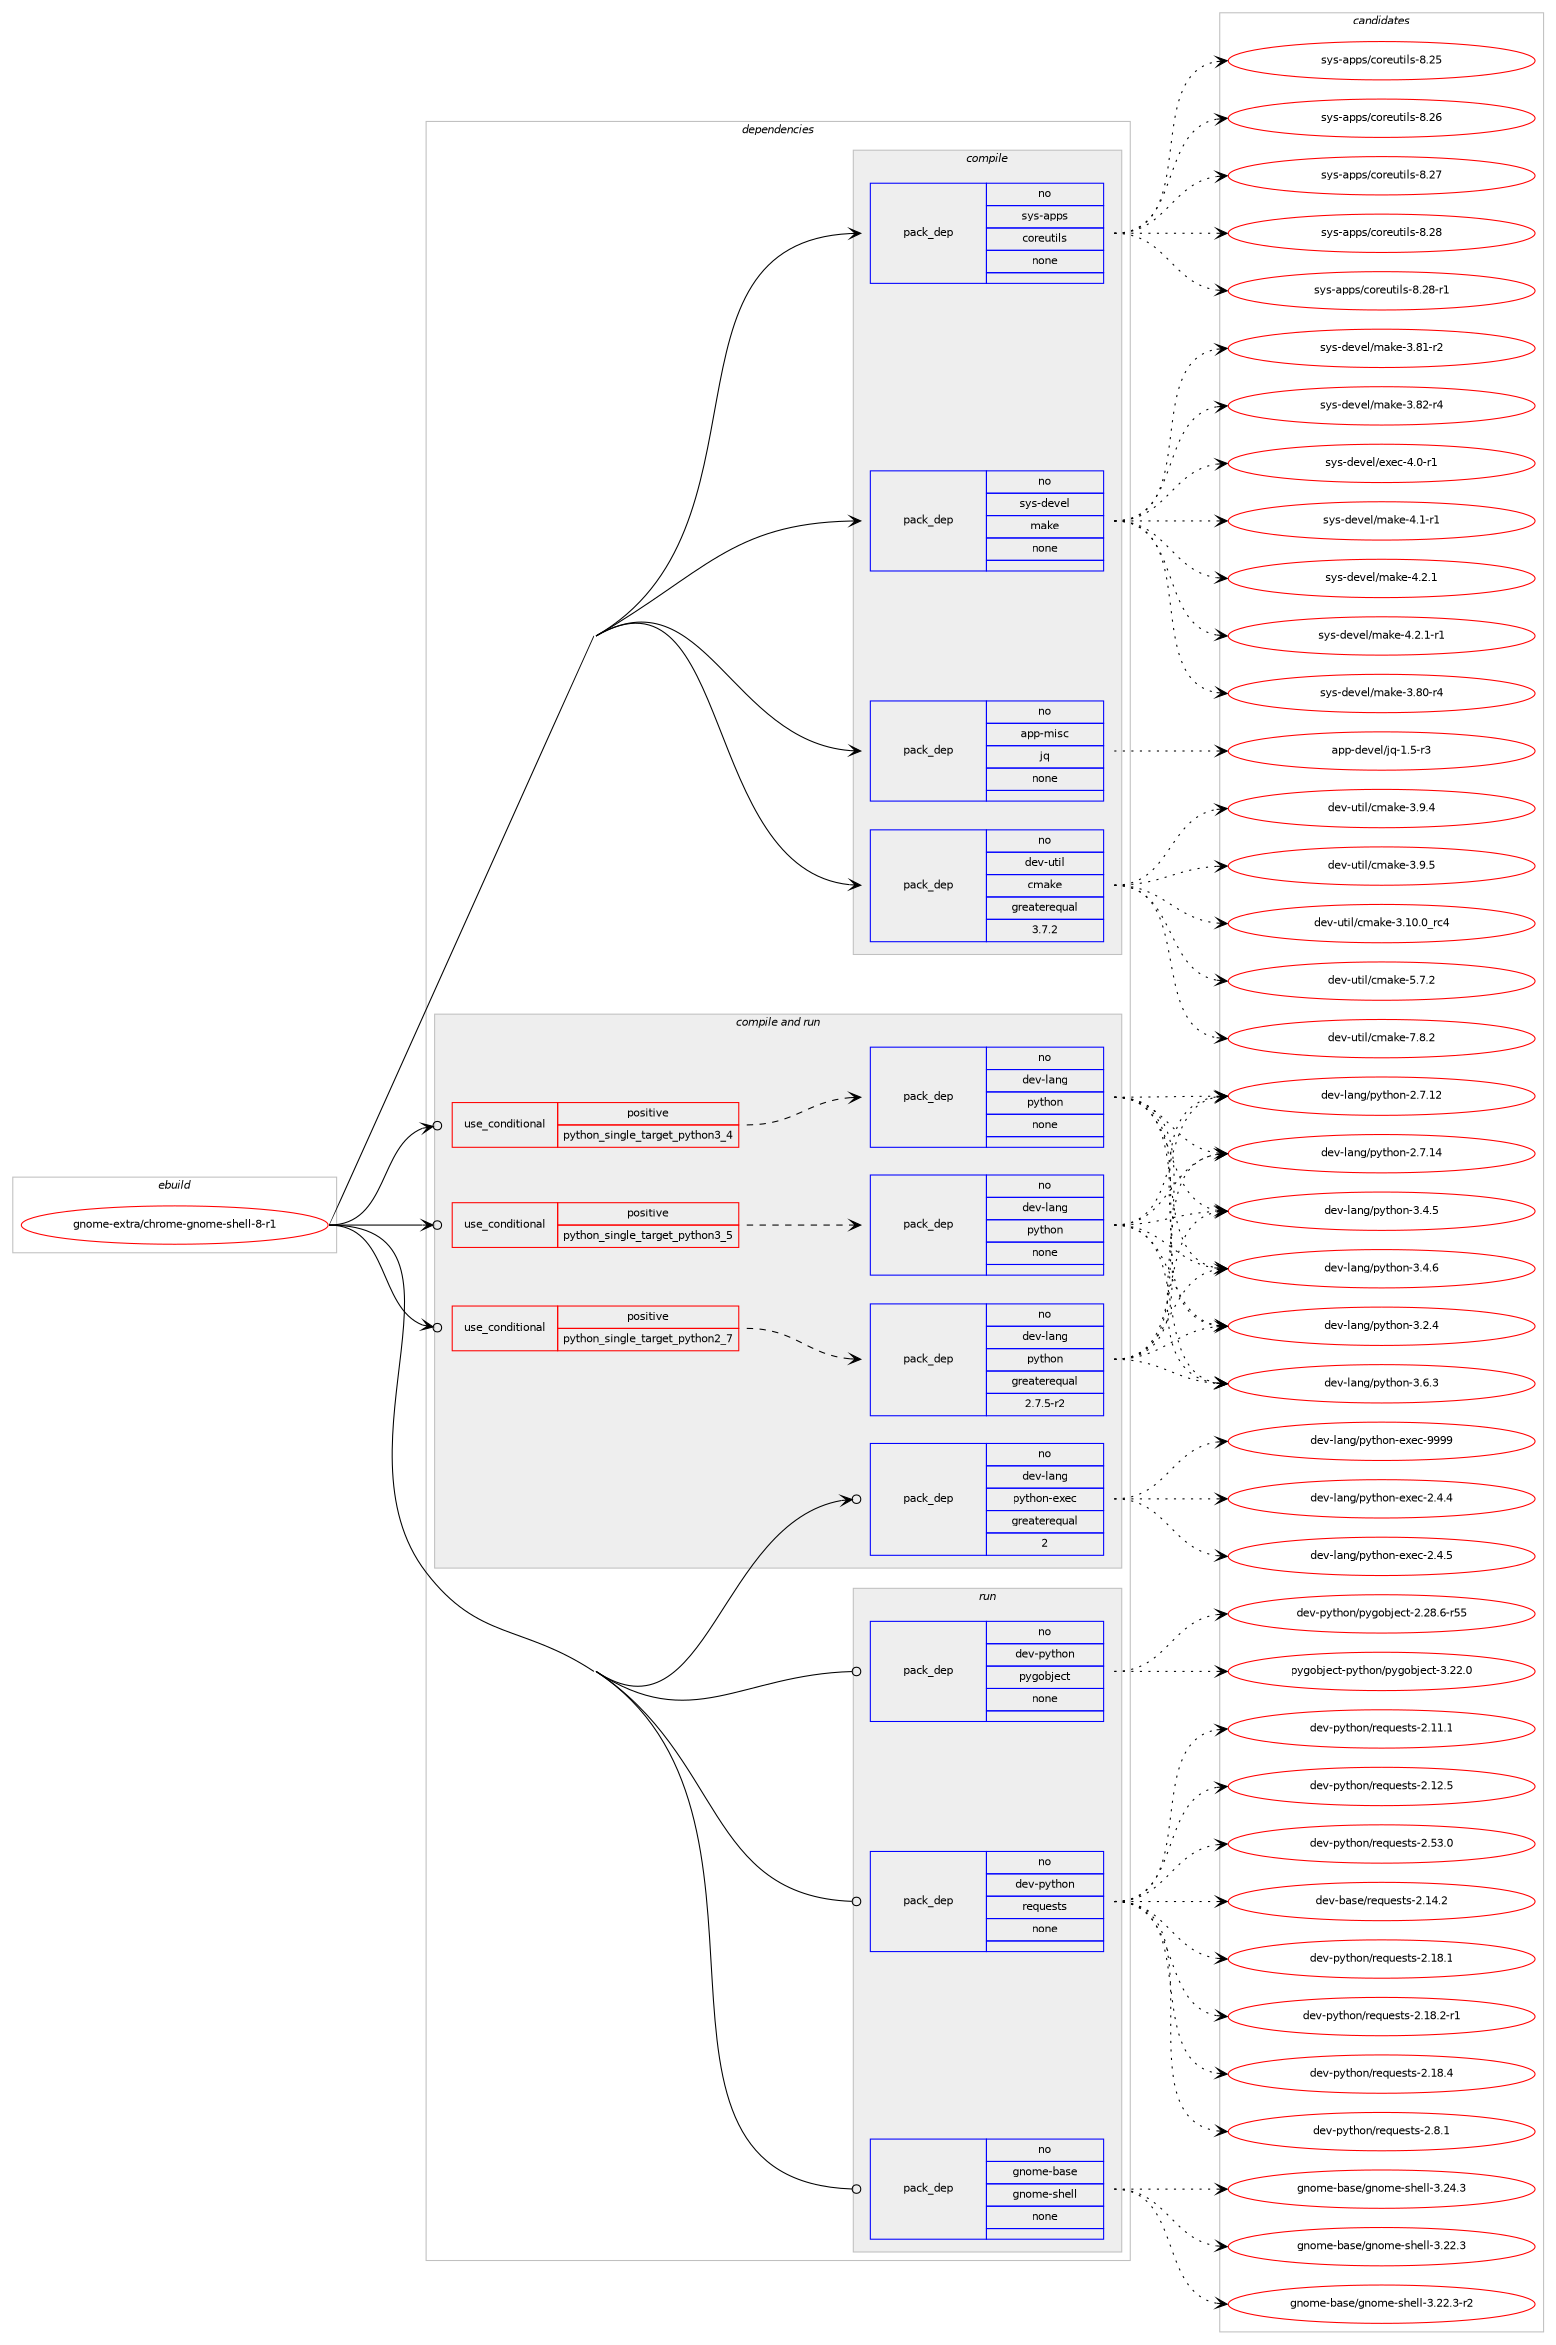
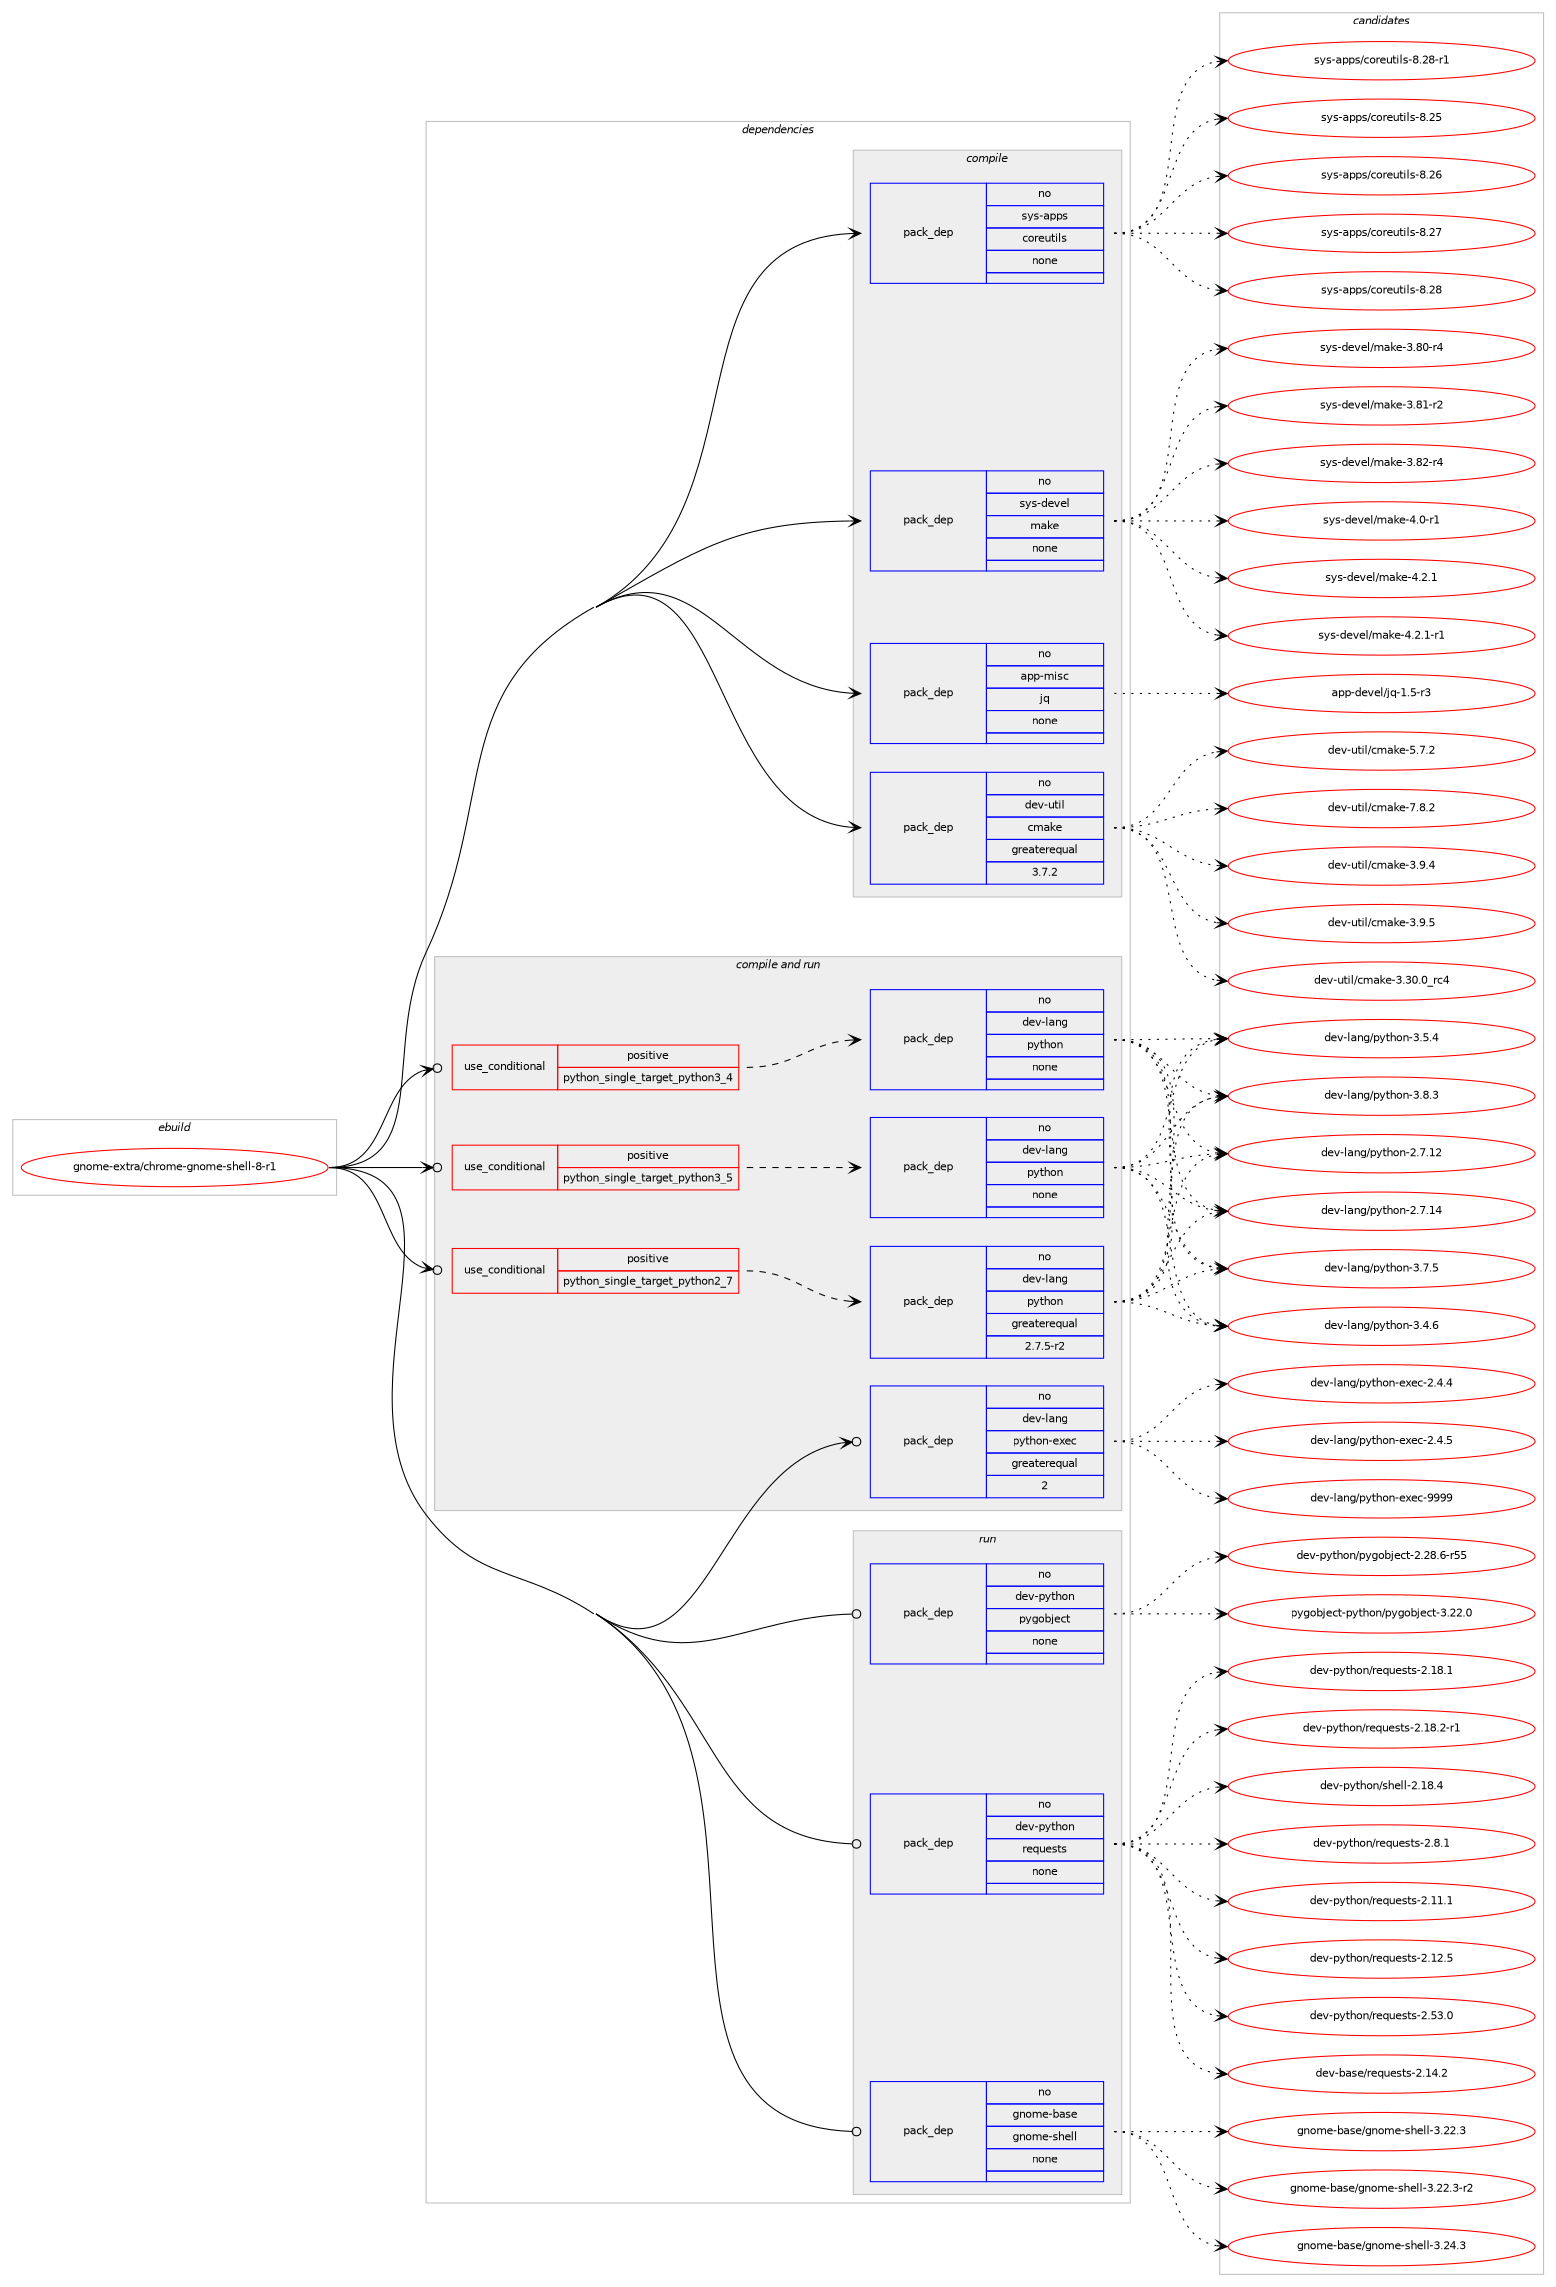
node "sys-devel/exec-4.0-r1": label "sys-devel/exec-4.0-r1" -> "sys-devel/make-4.0-r1"
node "sys-devel/make-4.1-r1": removed
node "dev-util/cmake-3.10.0_rc4": label "dev-util/cmake-3.10.0_rc4" -> "dev-util/cmake-3.30.0_rc4"
node "dev-lang/python-3.4.5": label "dev-lang/python-3.4.5" -> "dev-lang/python-3.7.5"
node "dev-lang/python-3.2.4": label "dev-lang/python-3.2.4" -> "dev-lang/python-3.5.4"
node "dev-lang/python-3.6.3": label "dev-lang/python-3.6.3" -> "dev-lang/python-3.8.3"
node "dev-python/requests-2.18.4": label "dev-python/requests-2.18.4" -> "dev-python/shell-2.18.4"
